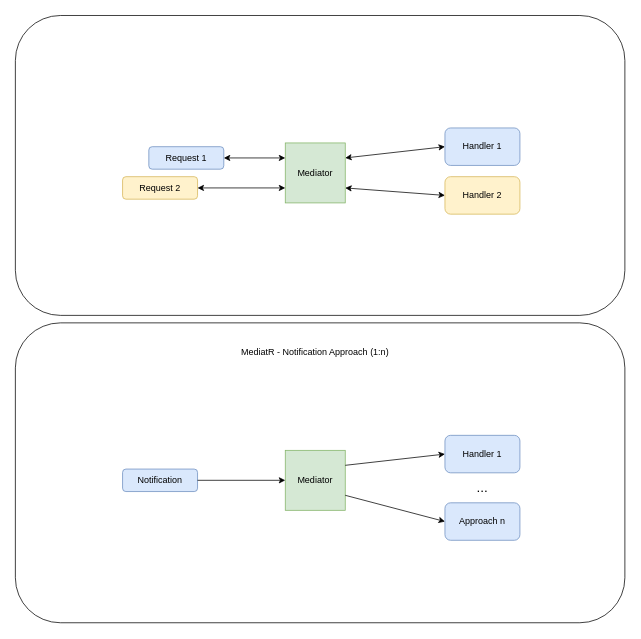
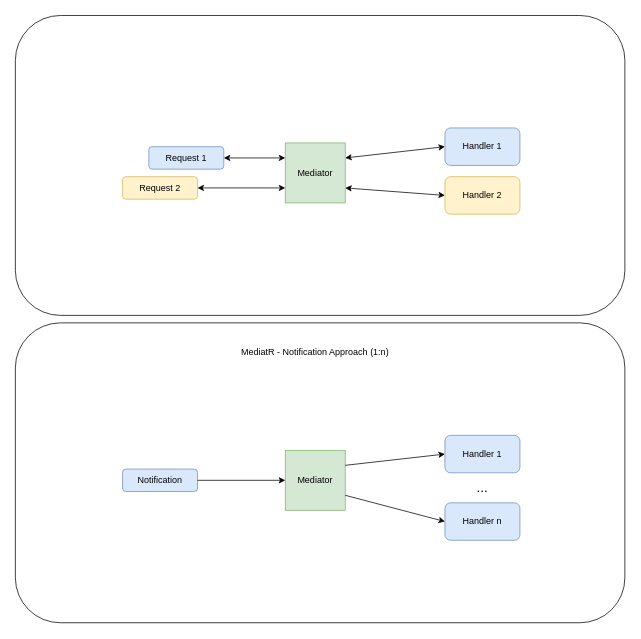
node "Approach n": label "Approach n" -> "Handler n"
